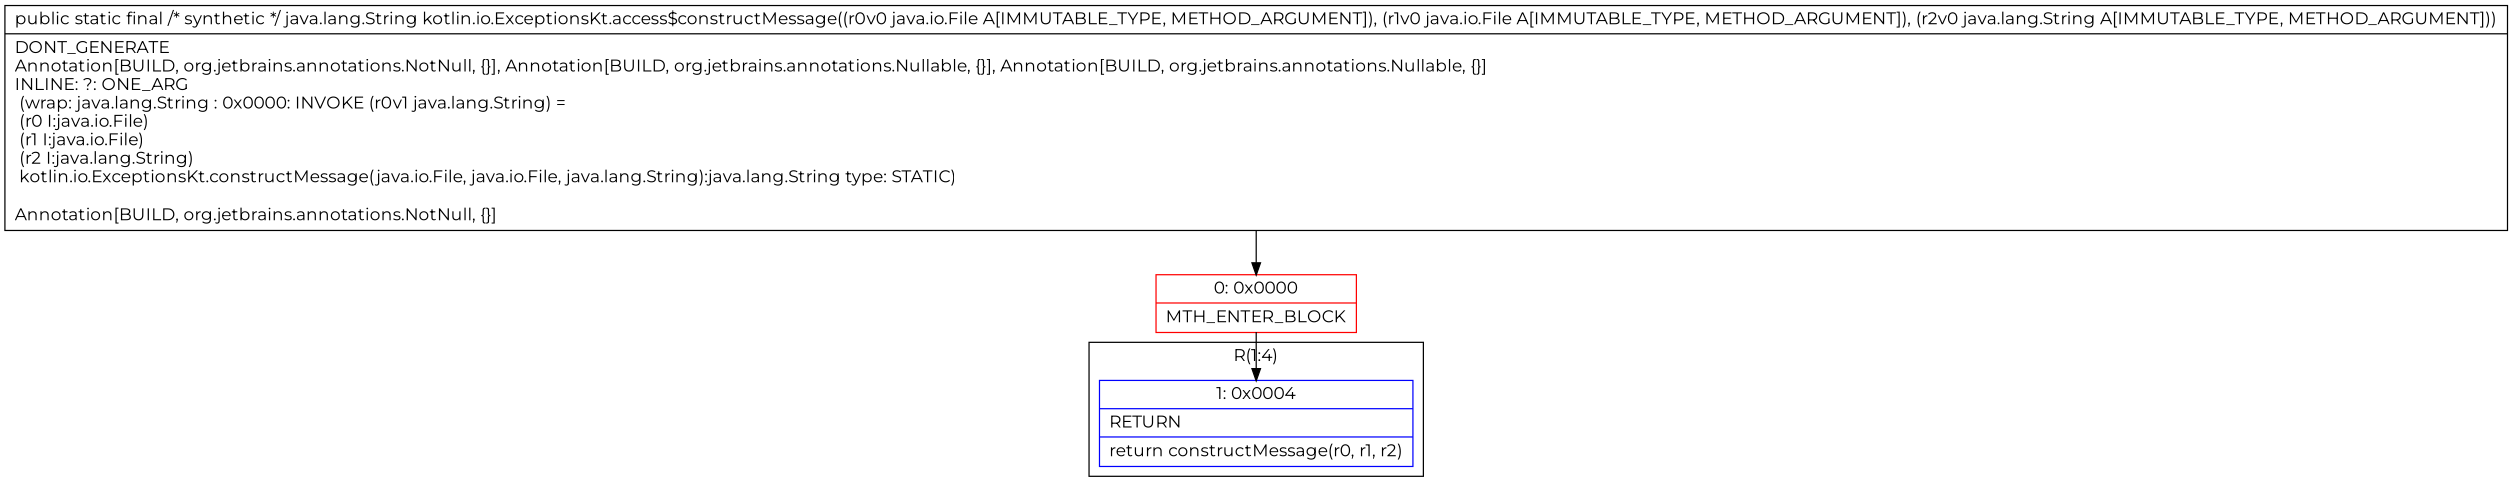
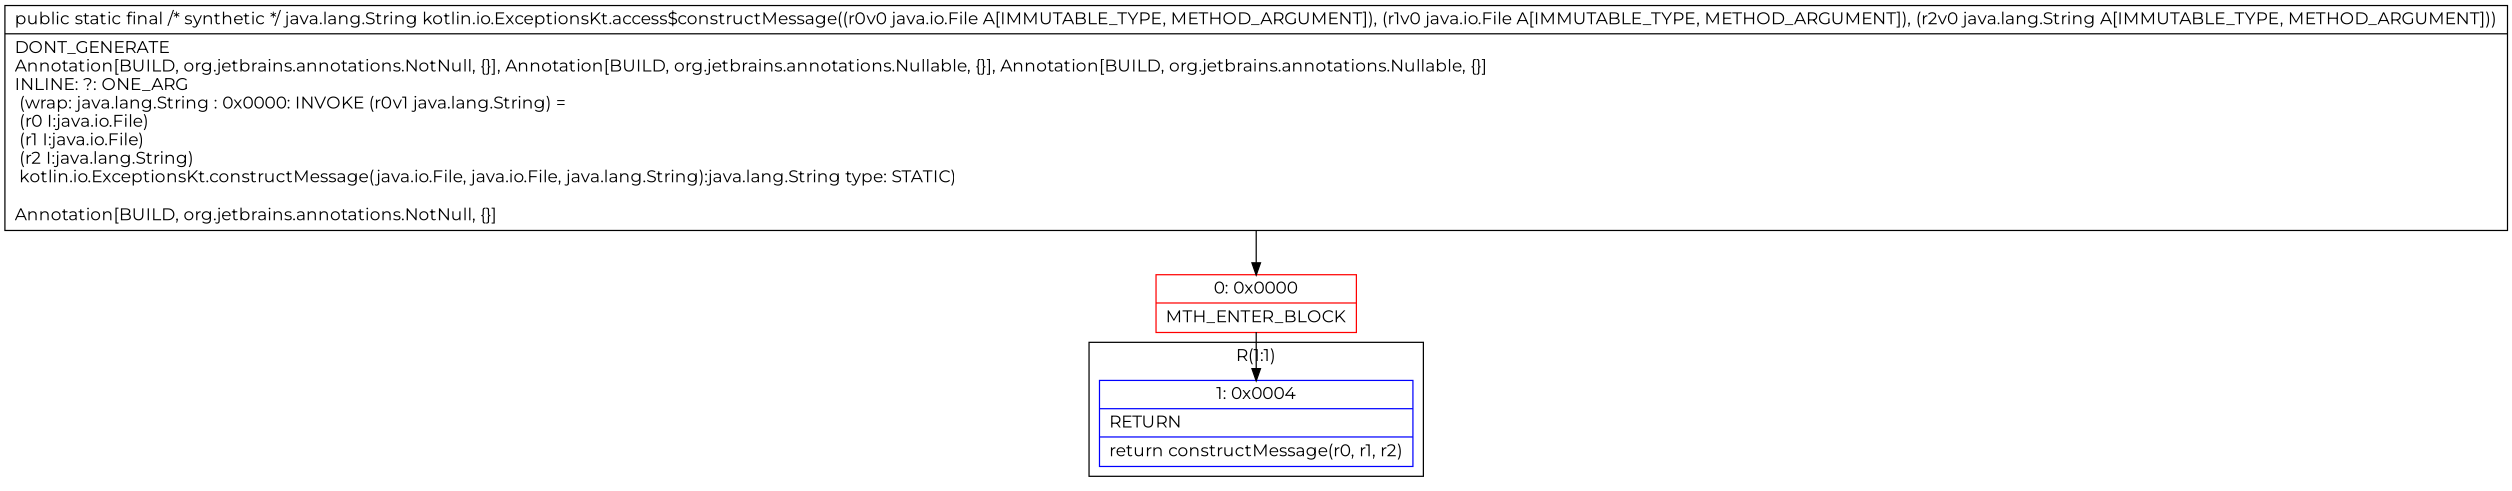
cluster "R(1:4)": label "R(1:4)" -> "R(1:1)"
